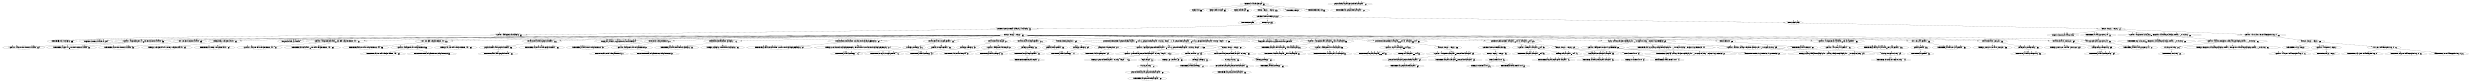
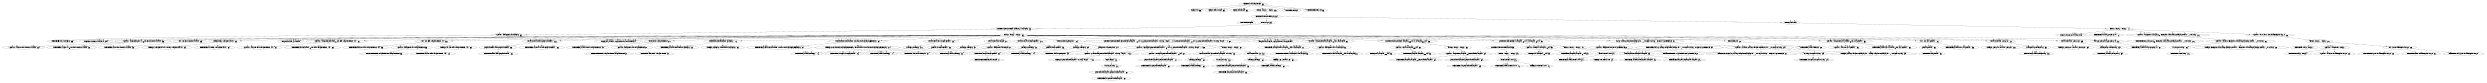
node "(<operator>.notEquals,getCombinedClasspath() != null)": added
